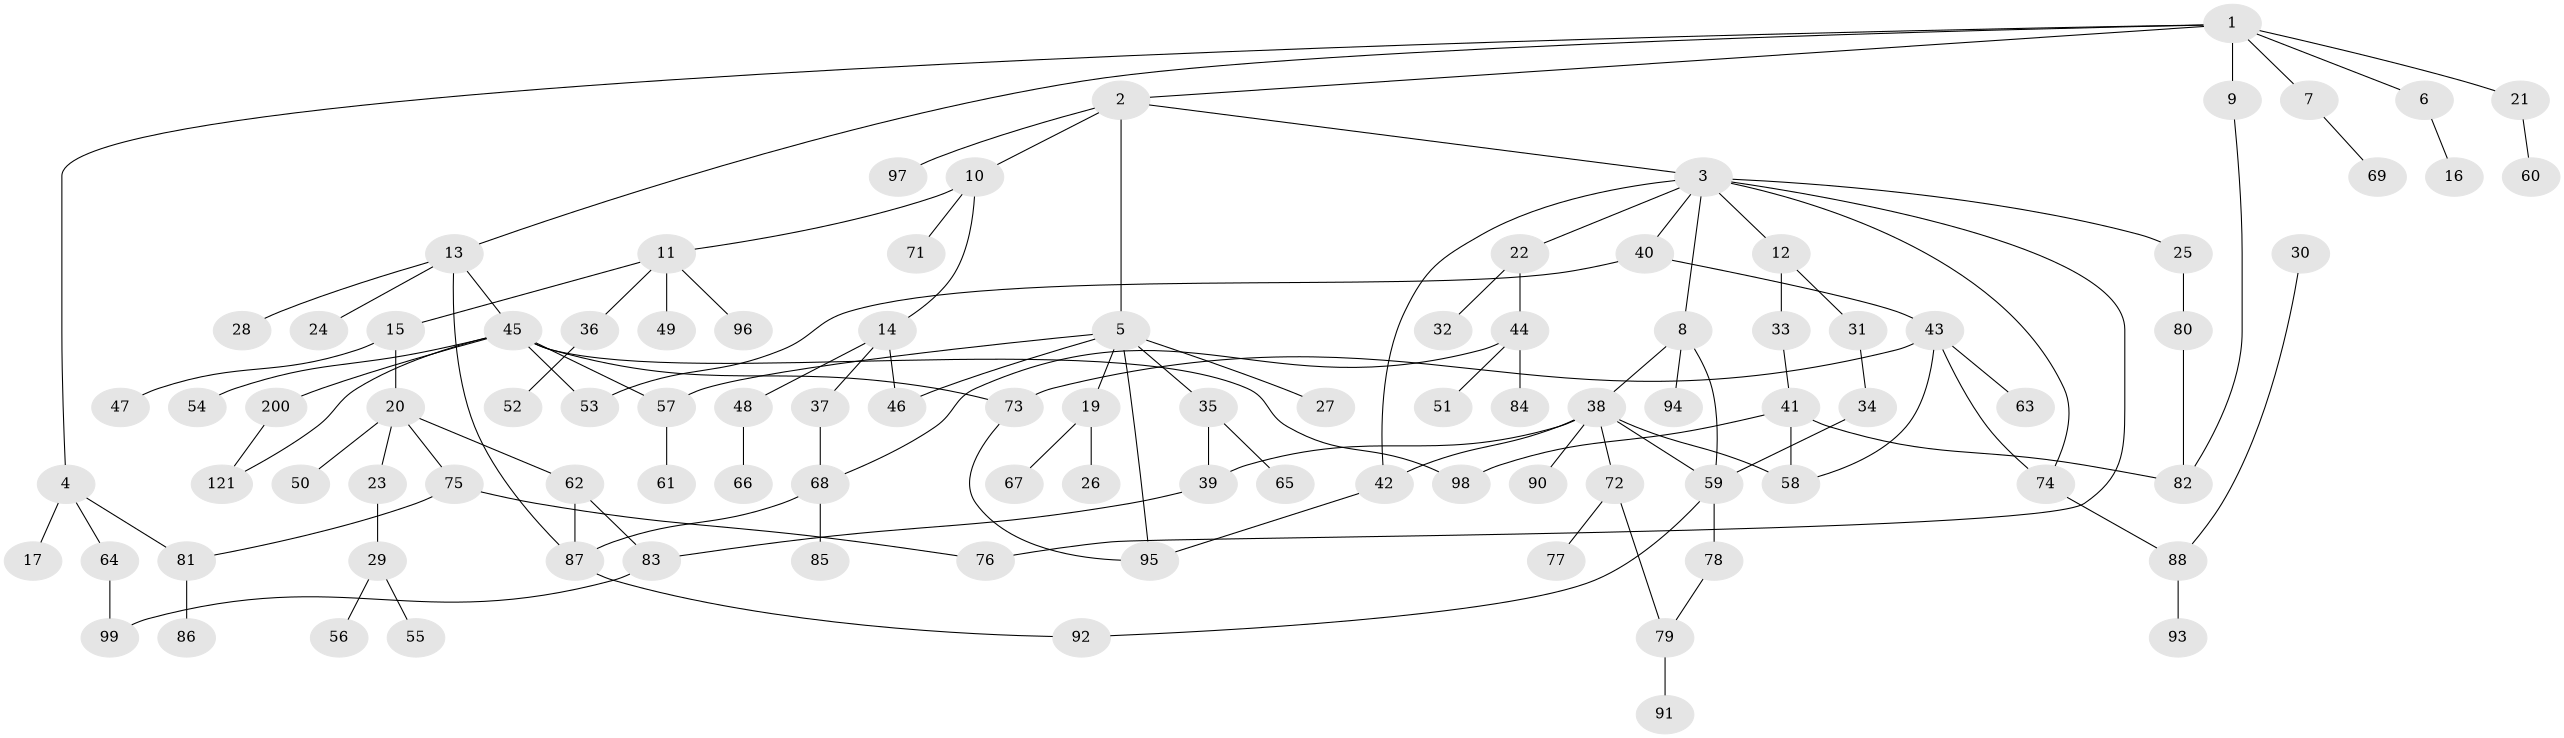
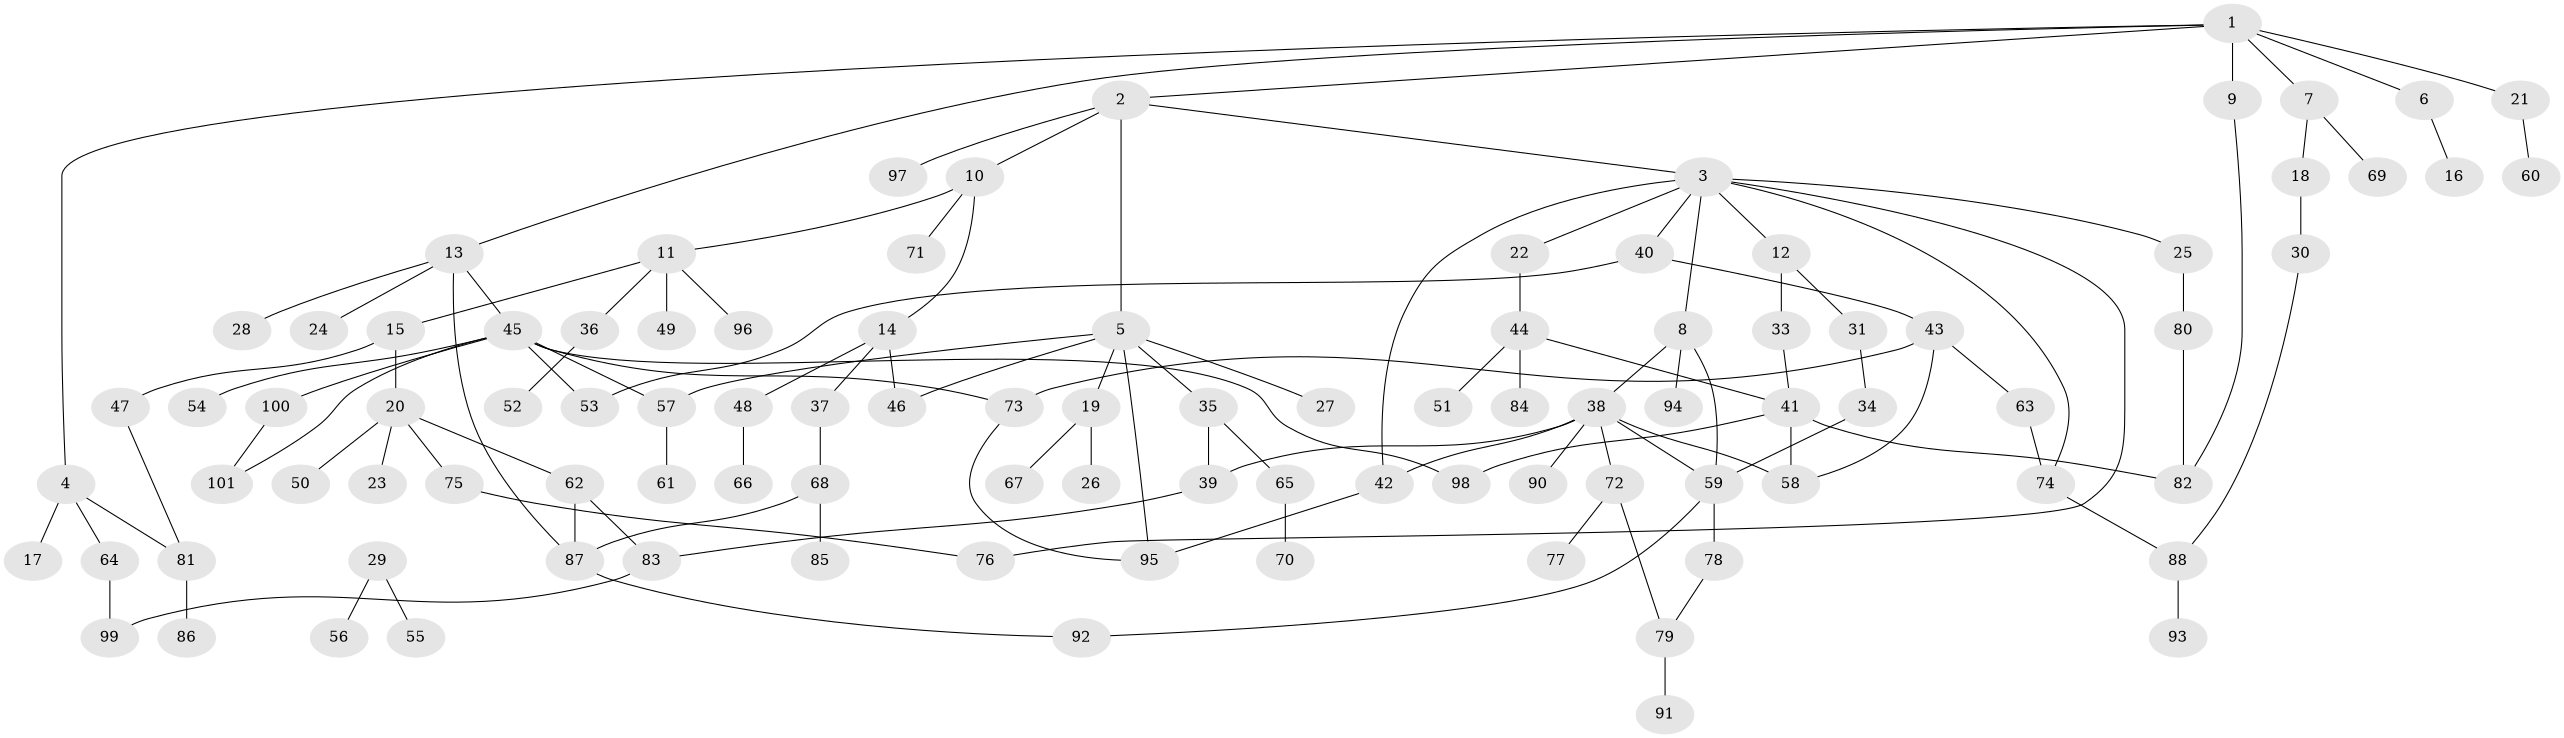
node "18": added
node "32": removed
edge "44" -- "68": now "44" -- "41"
node "200": label "200" -> "100"
edge "43" -- "74": now "63" -- "74"
node "121": label "121" -> "101"
edge "23" -- "29": removed
edge "75" -- "81": now "47" -- "81"
node "70": added
